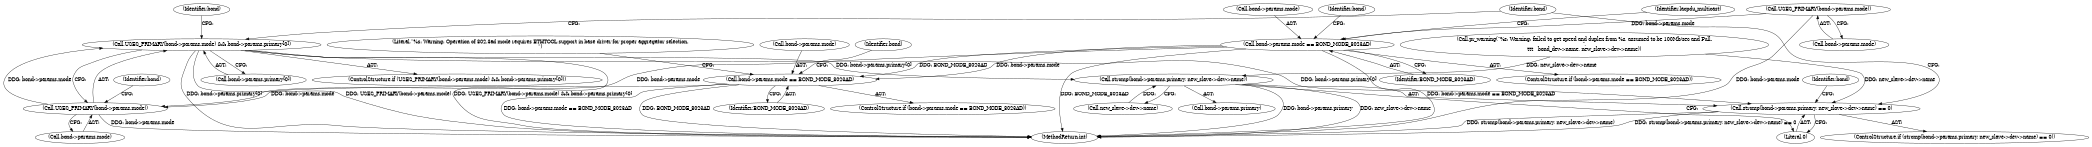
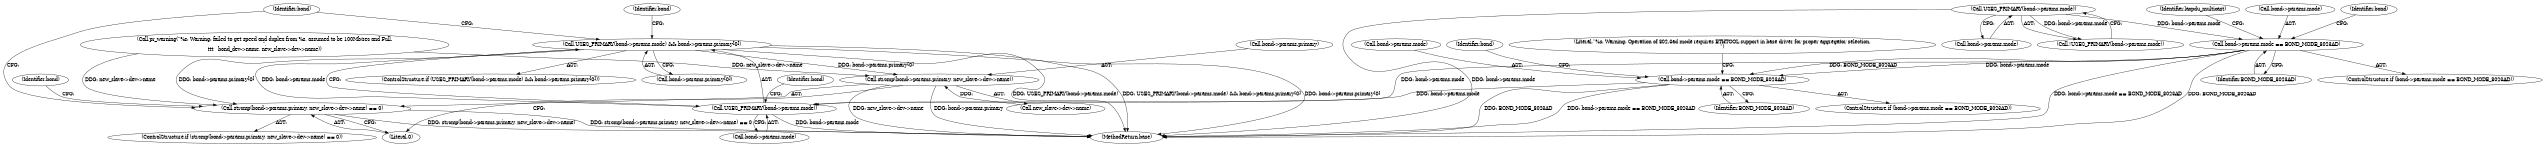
node "(Call,!USES_PRIMARY(bond->params.mode))": added
edge "(Call,strcmp(bond->params.primary, new_slave->dev->name))" -> "(Call,new_slave->dev->name)": label "CFG: " -> "AST: "
edge "(Call,strcmp(bond->params.primary, new_slave->dev->name))" -> "(Call,bond->params.primary)": reversed
node "(MethodReturn,int)": label "(MethodReturn,int)" -> "(MethodReturn,base)"
